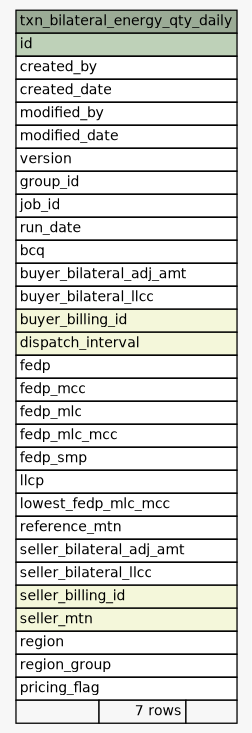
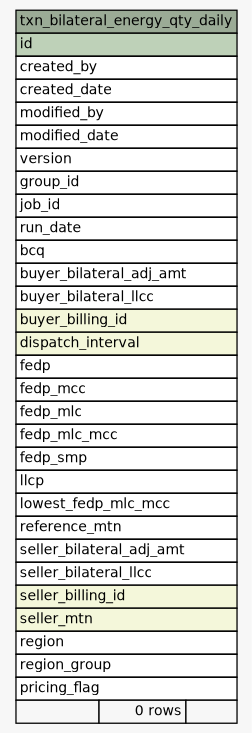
node "txn_bilateral_energy_qty_daily": text "7 rows" -> "0 rows"
